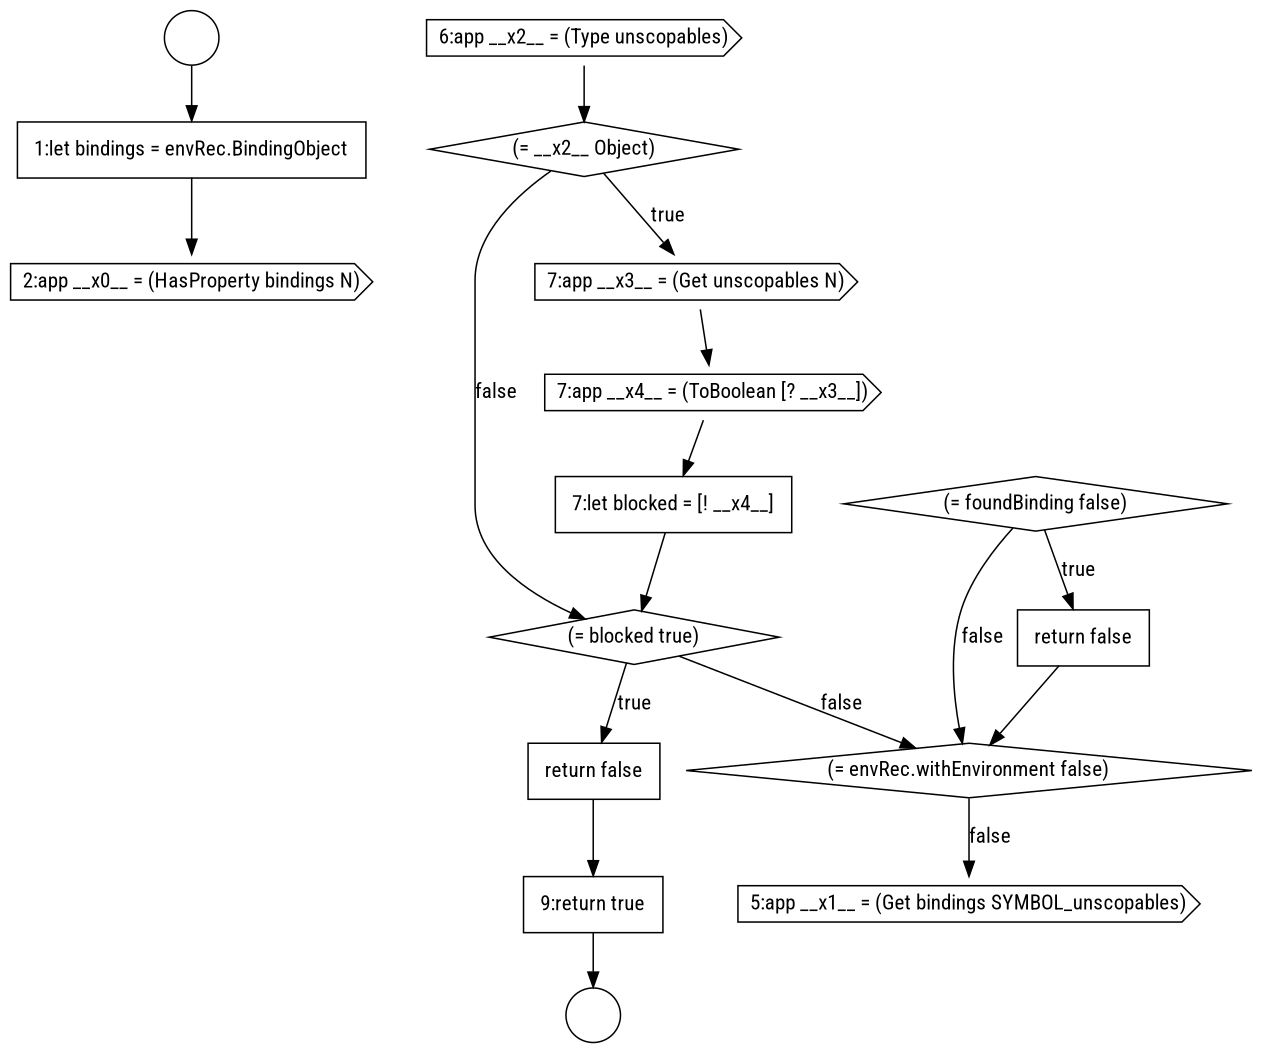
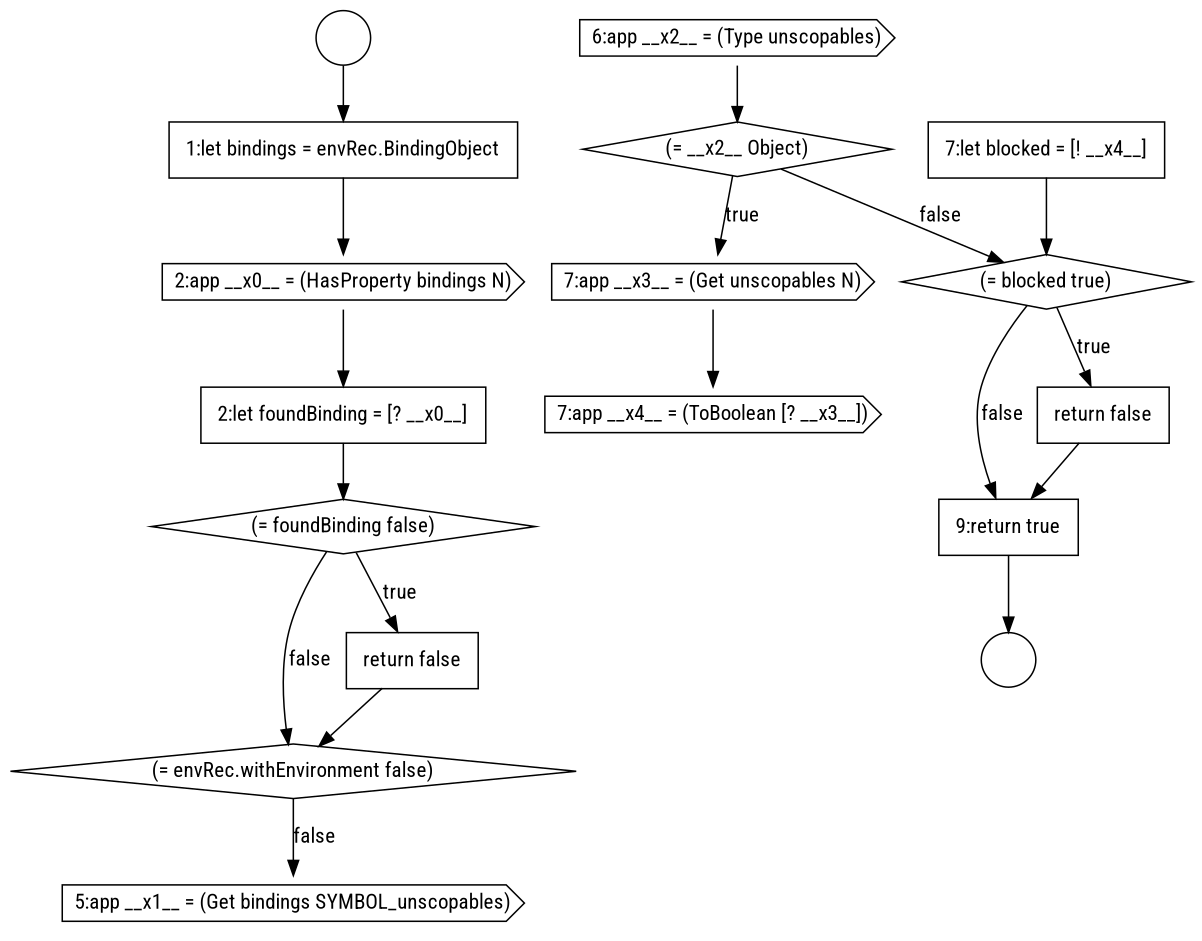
node "2:let foundBinding = [? __x0__]": added
edge "7:app __x4__ = (ToBoolean [? __x3__])" -> "7:let blocked = [! __x4__]": removed
edge "(= blocked true)" -> "(= envRec.withEnvironment false)": now "(= blocked true)" -> "9:return true"
